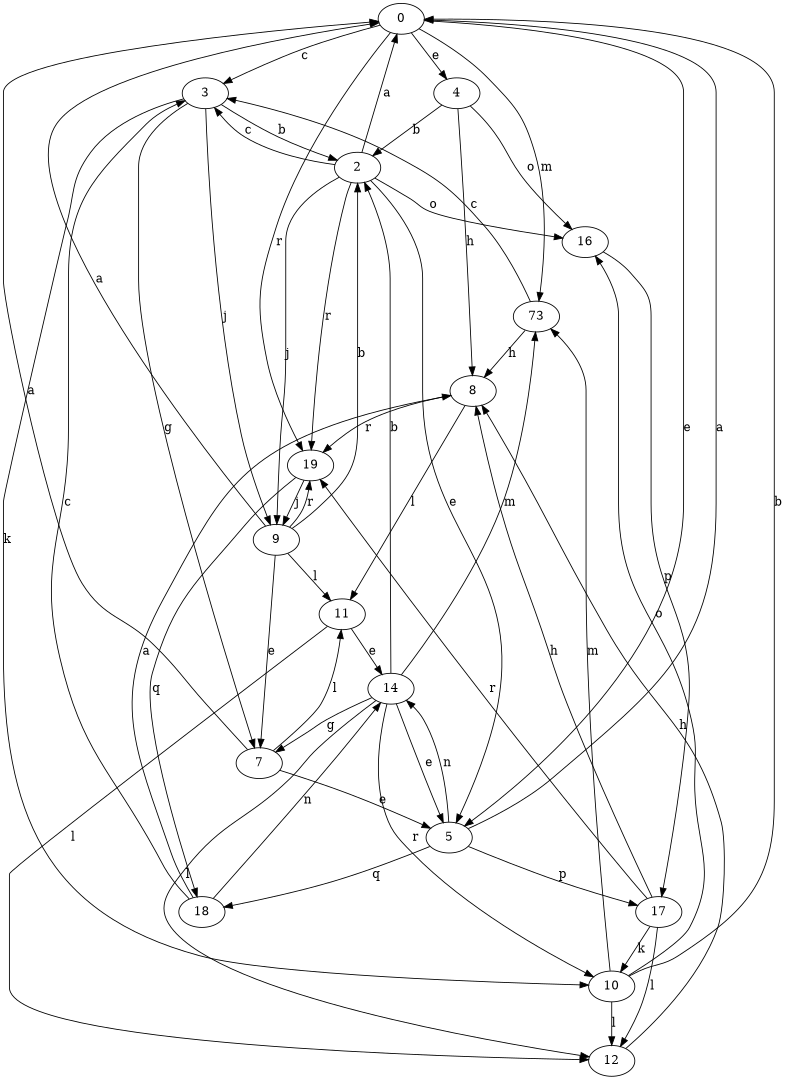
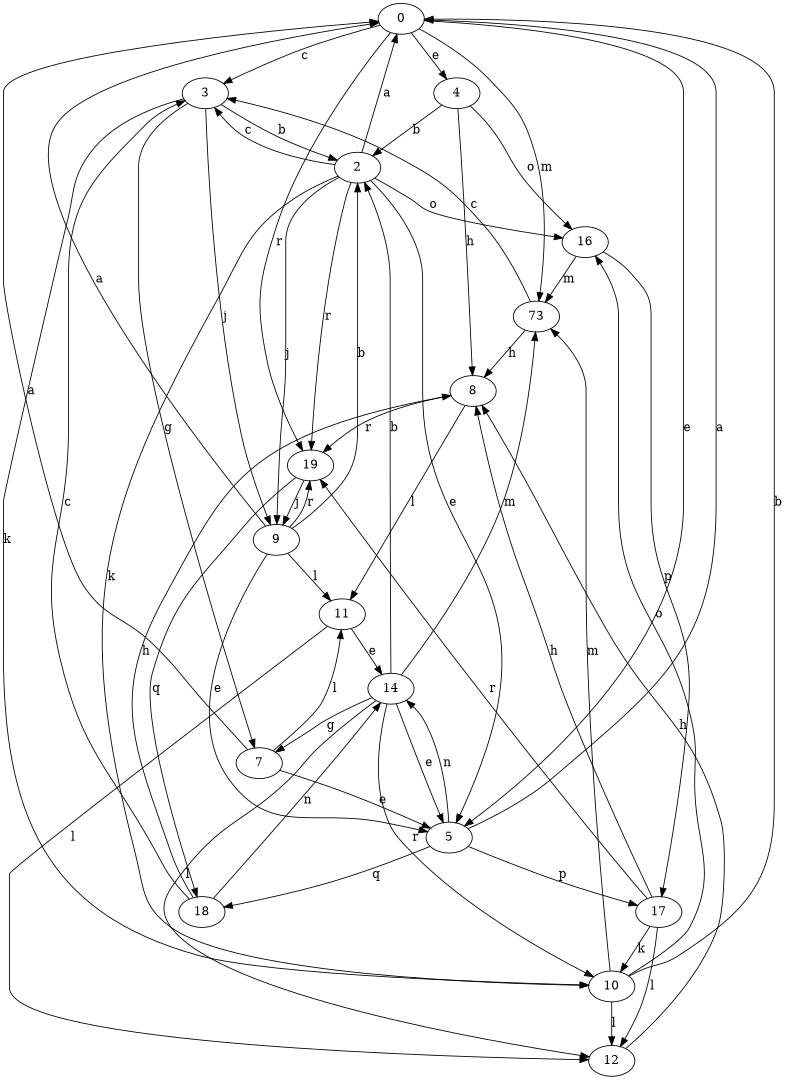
edge "16" -> "73": added, label "m"
edge "9" -> "7": now "9" -> "5"
edge "18" -> "8": label "a" -> "h"
edge "2" -> "10": added, label "k"
